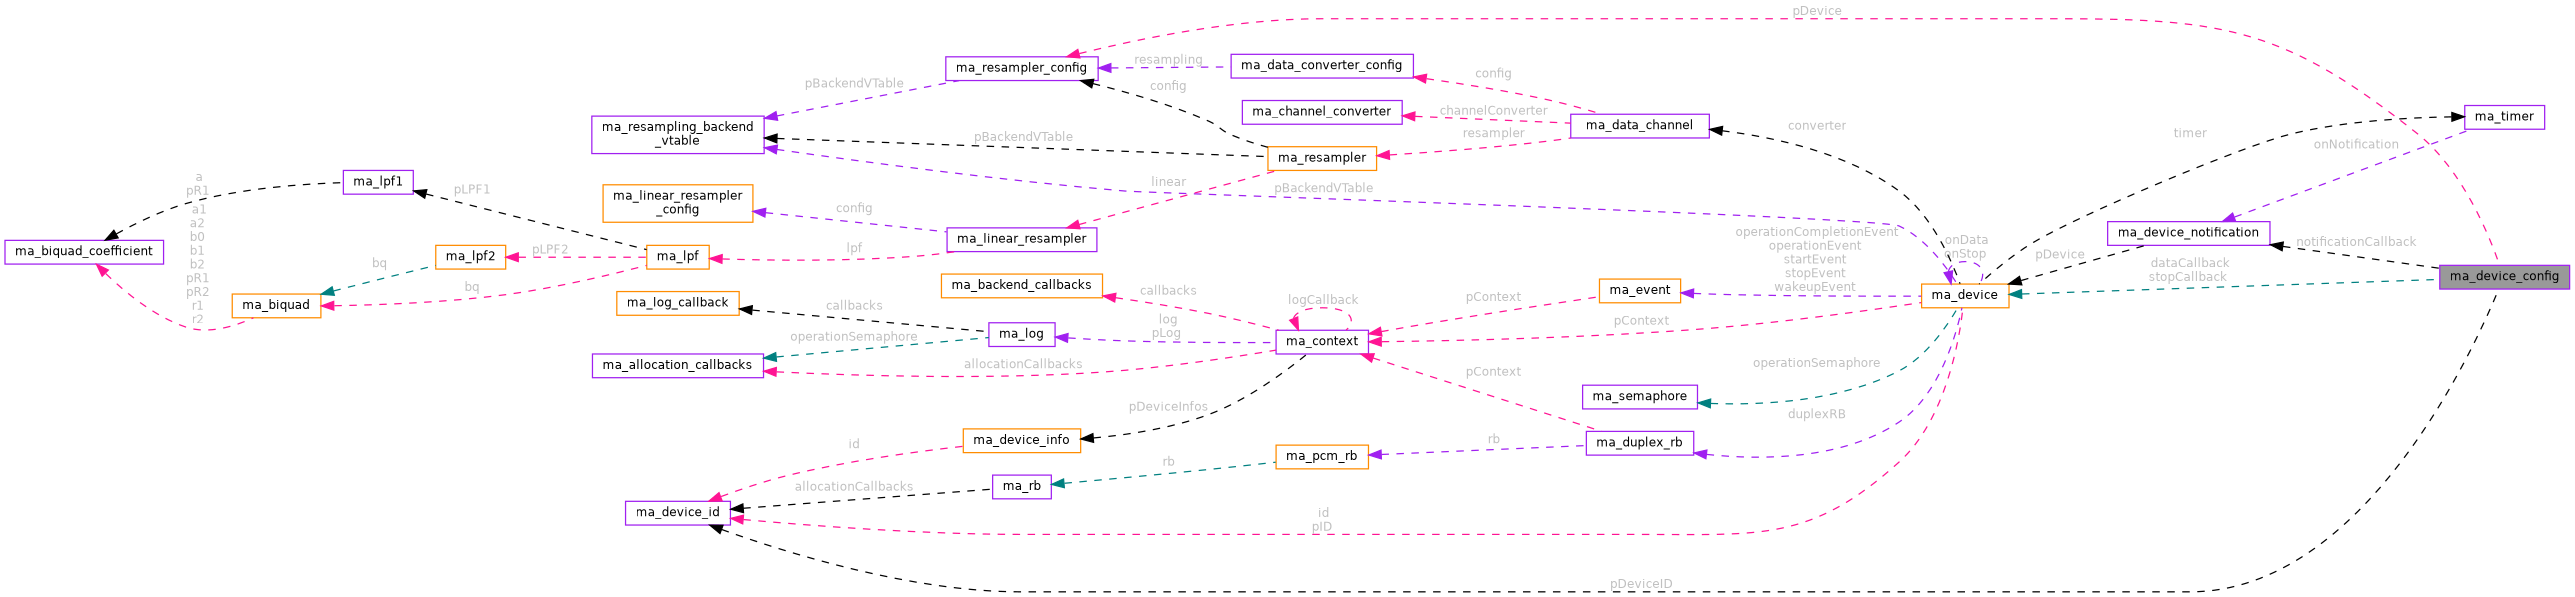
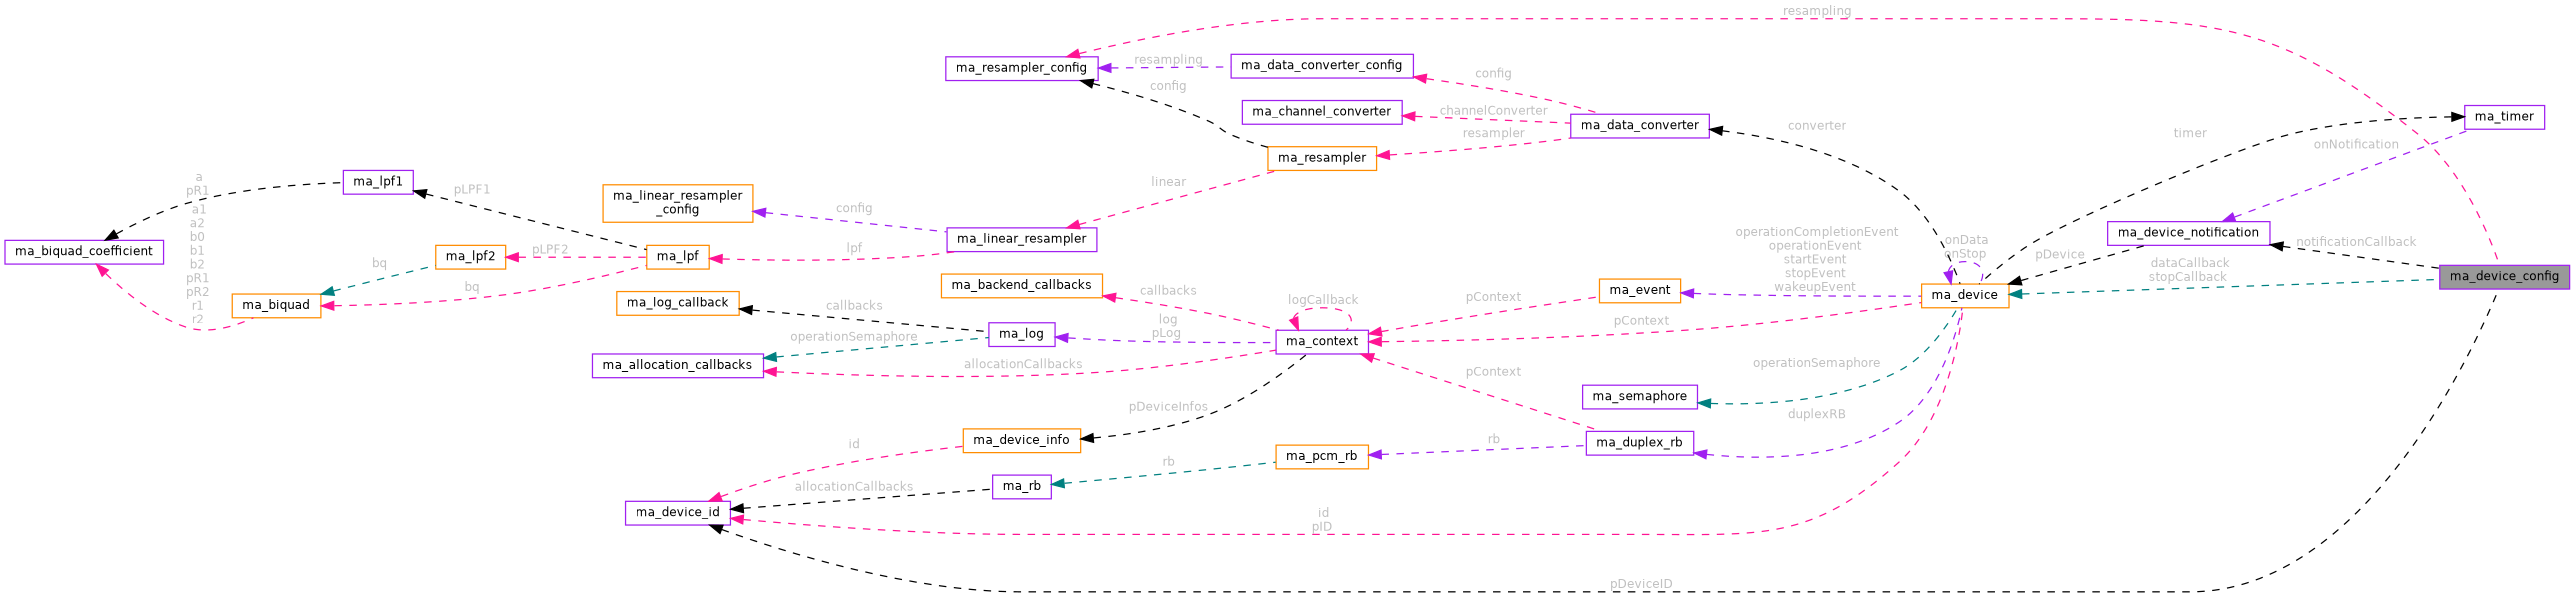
edge "ma_device_config" -> "ma_resampler_config": label " pDevice" -> " resampling"
node "ma_data_channel": label "ma_data_channel" -> "ma_data_converter"
node "ma_resampling_backend _vtable": removed
